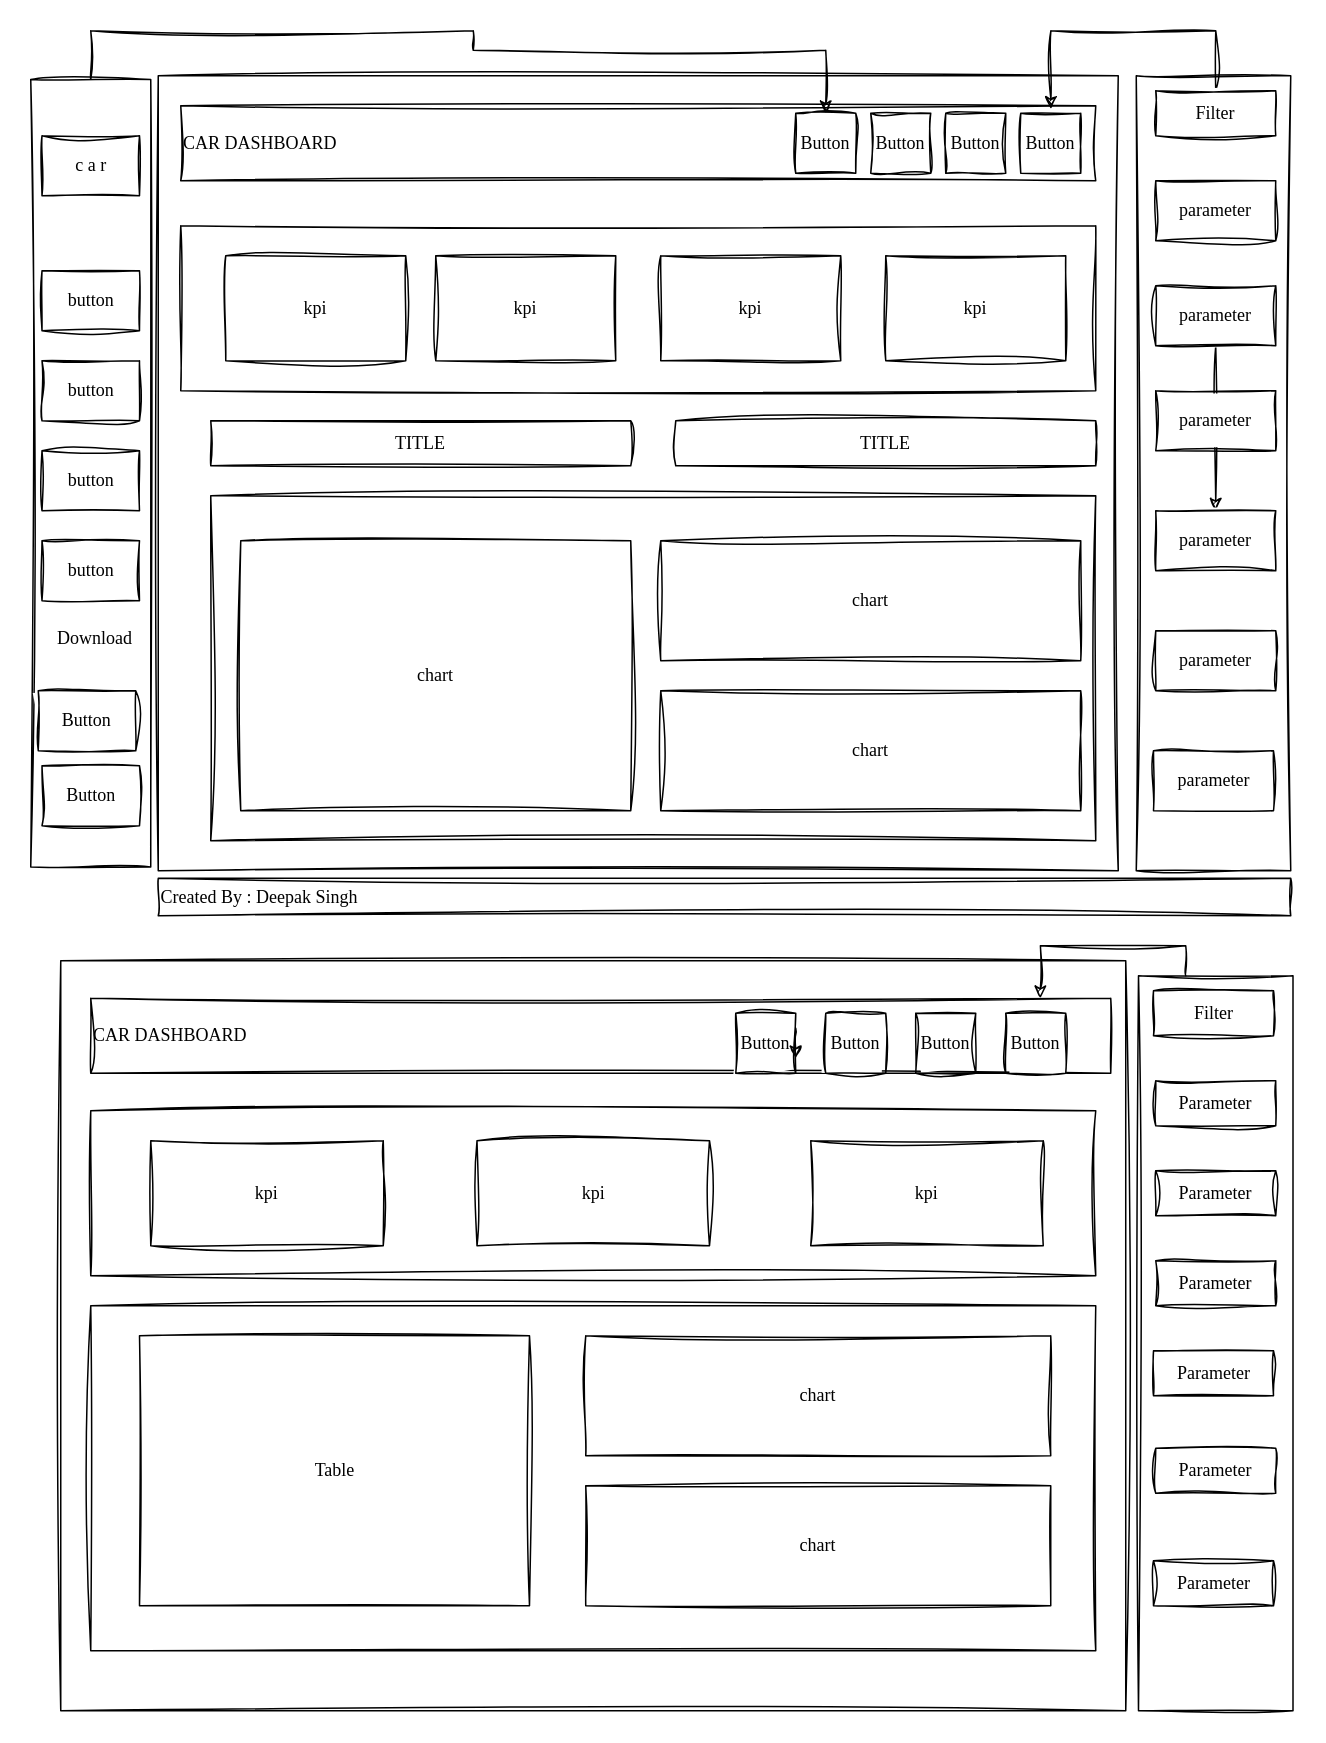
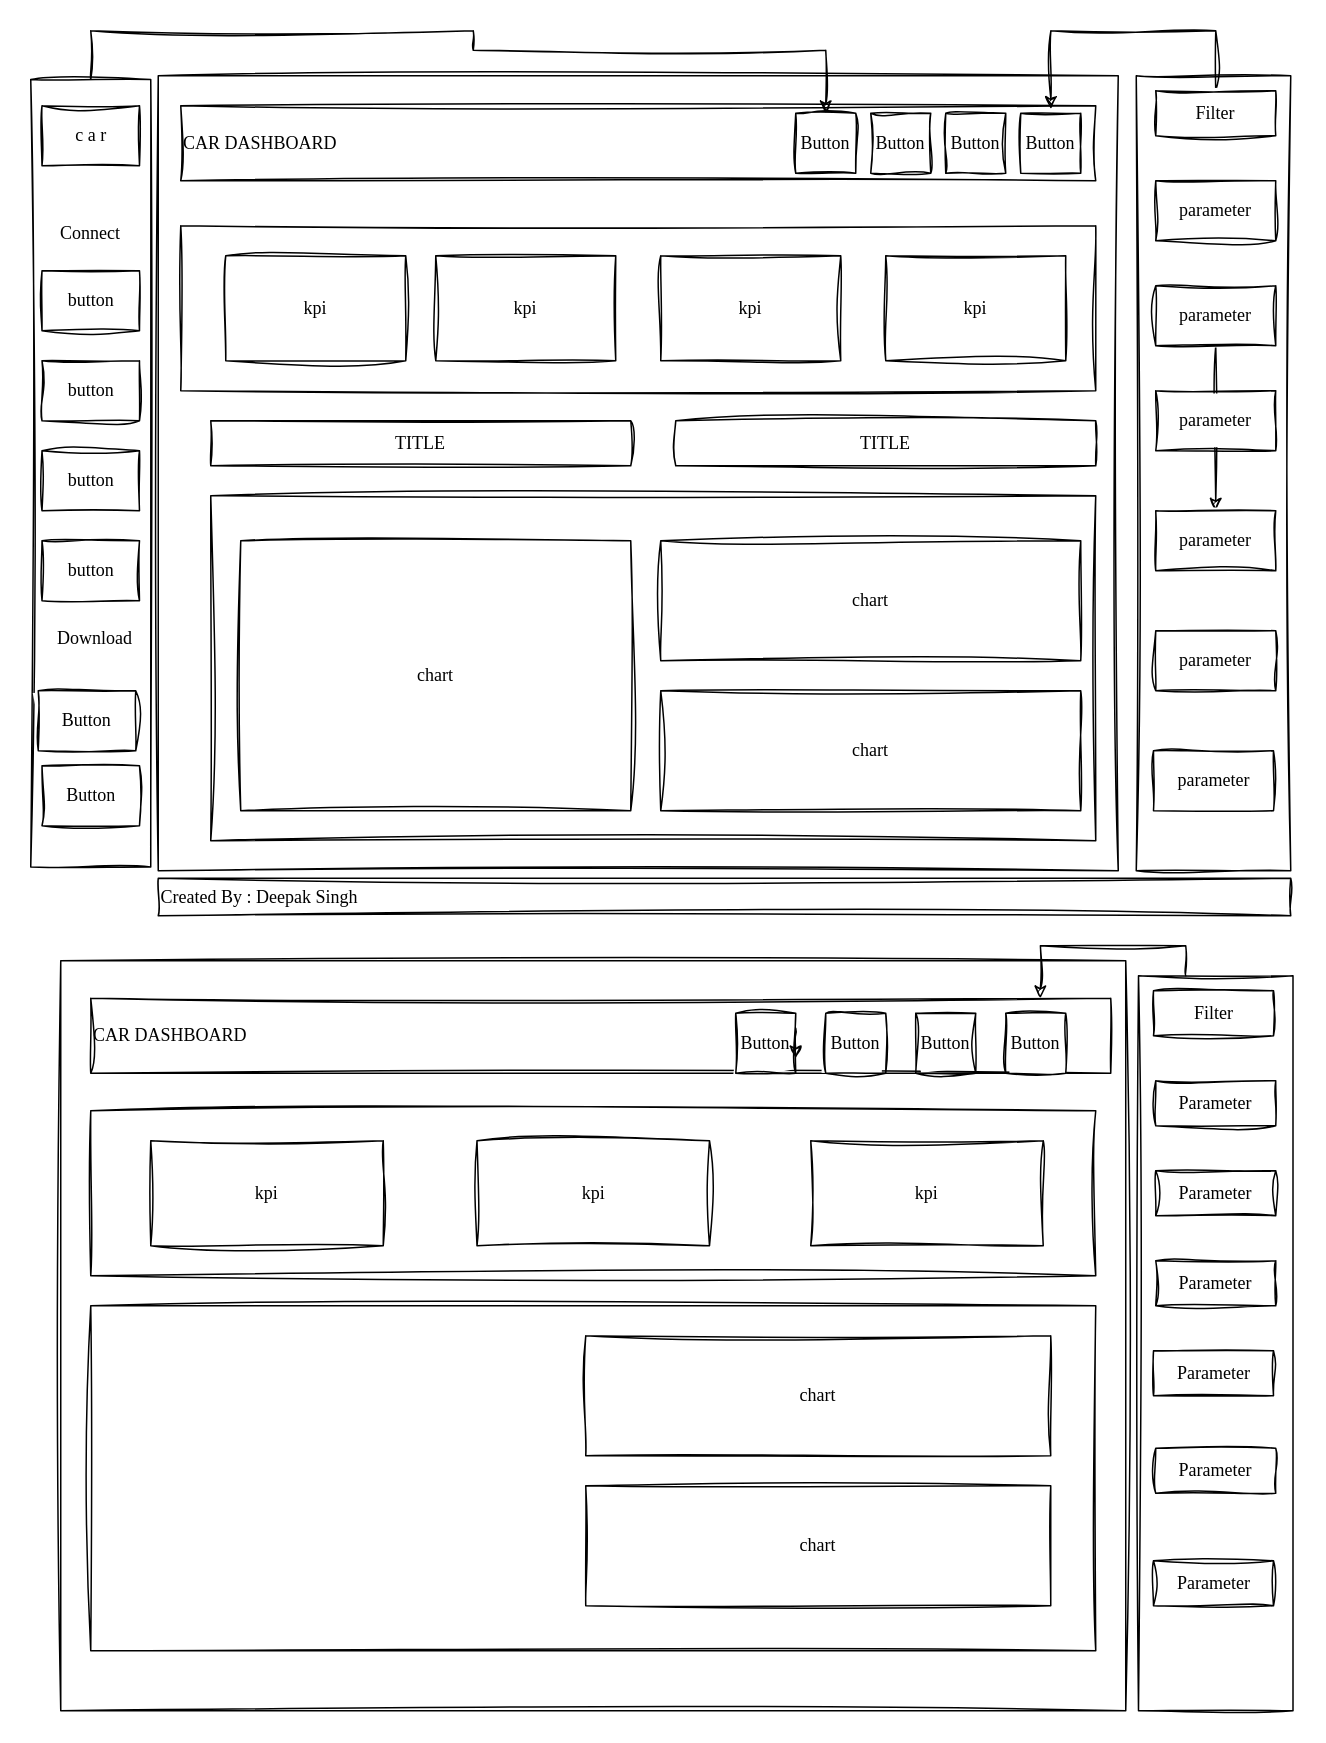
node "c a r": moved (91, 166) -> (91, 136)
node "Connect": added
node "Table": removed
